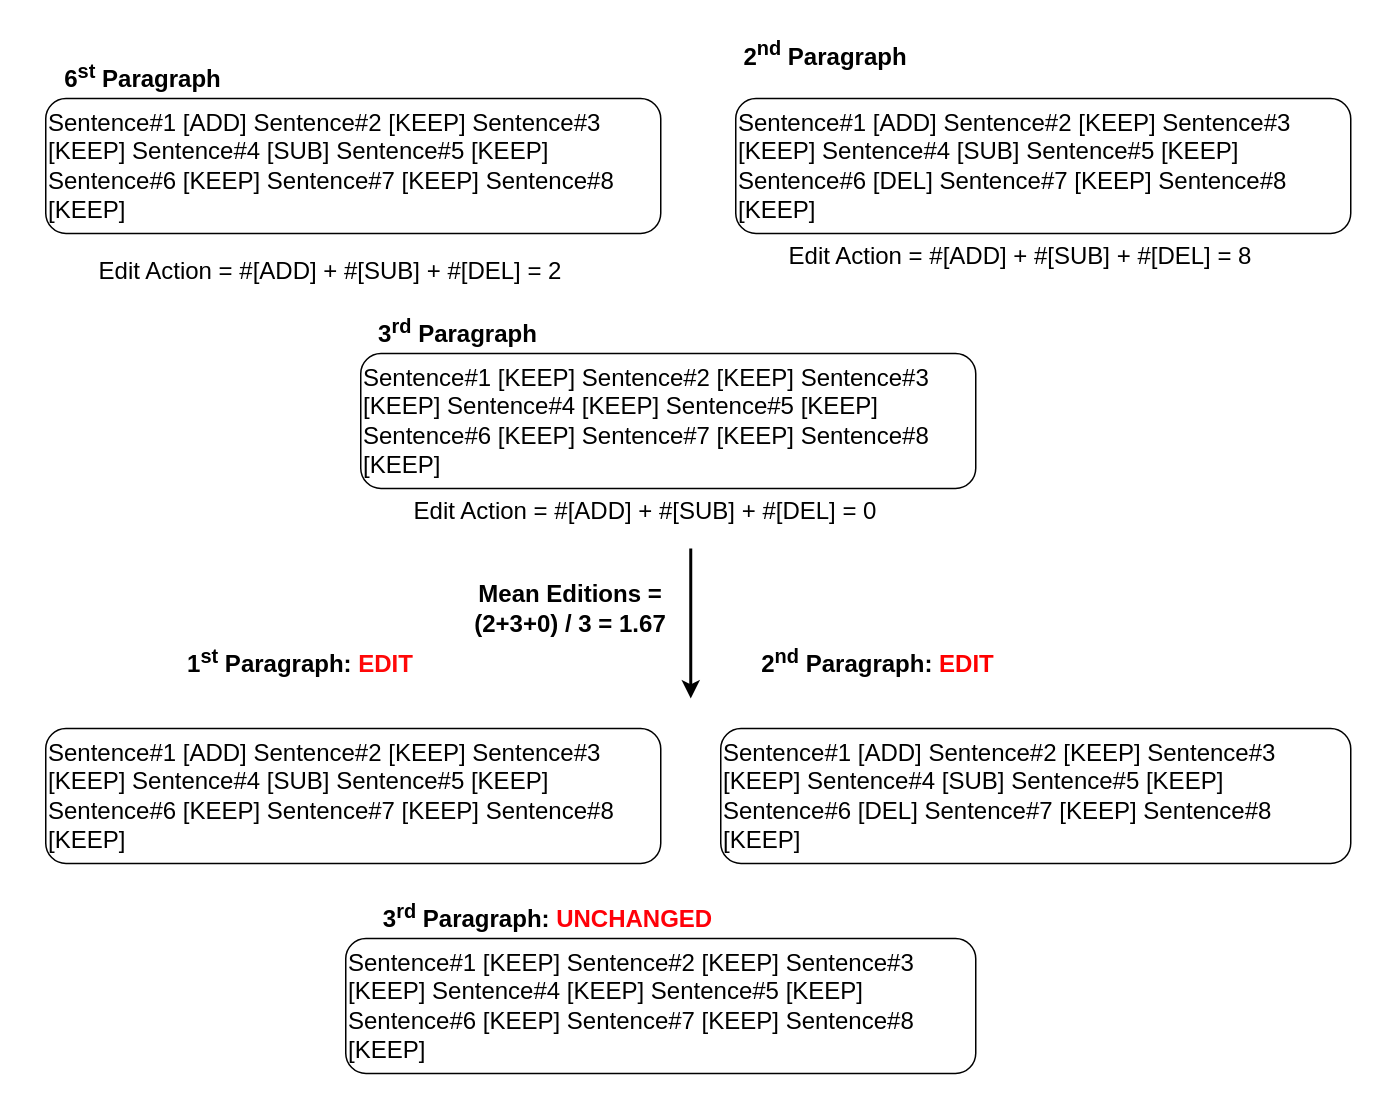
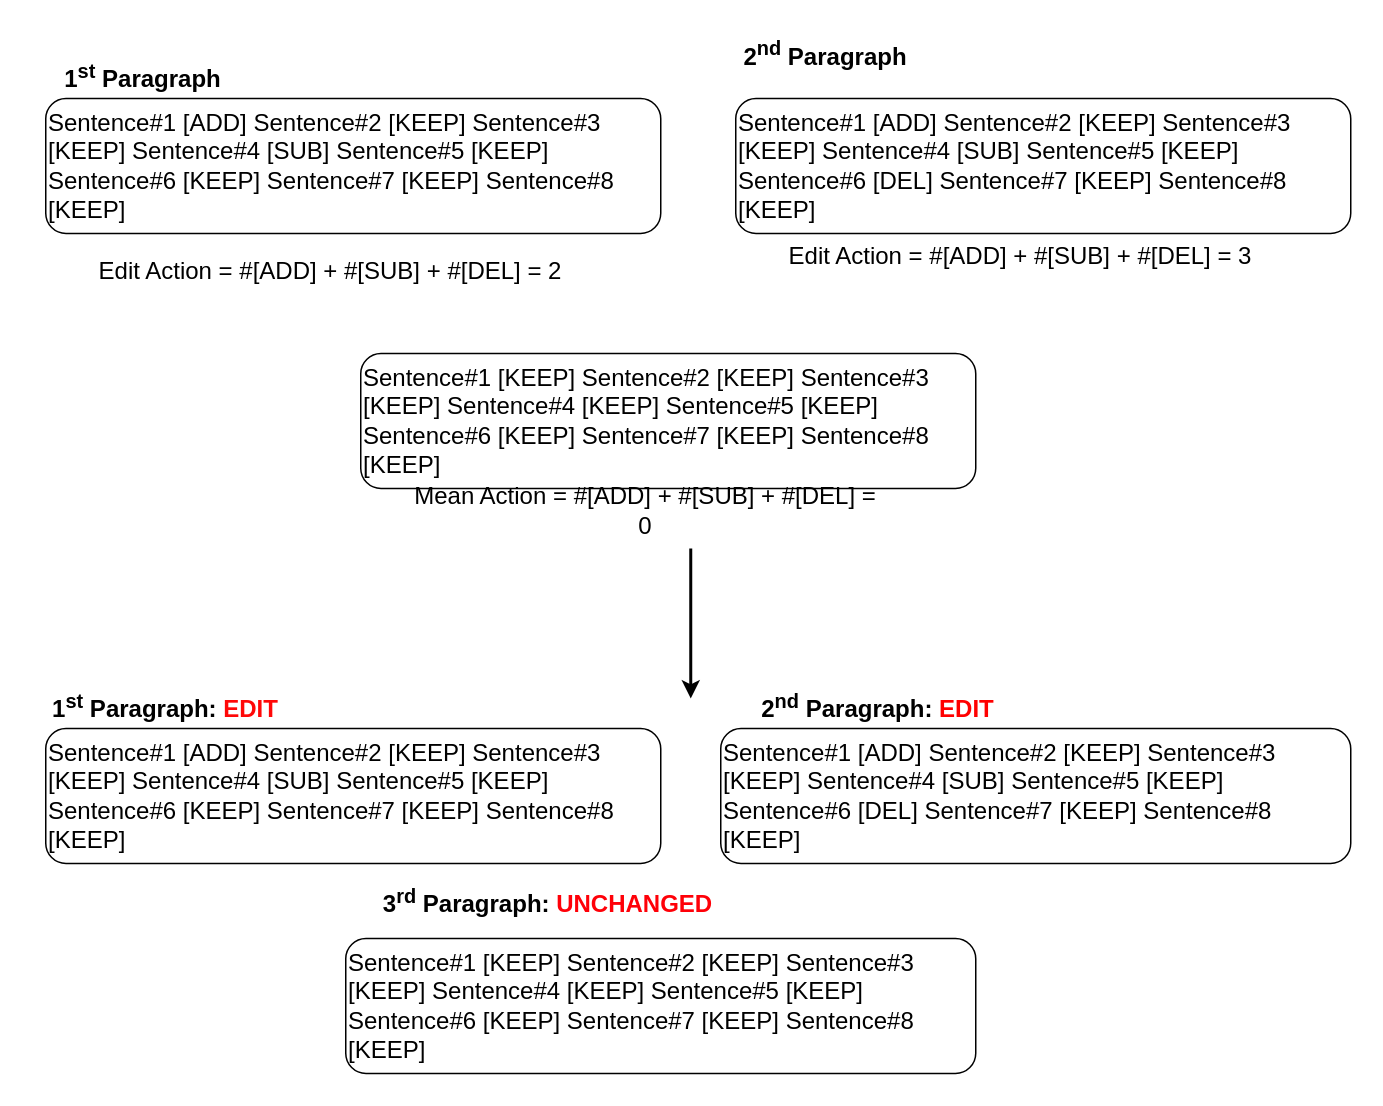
node "6st Paragraph": label "6st Paragraph" -> "1st Paragraph"
node "Edit Action = #[ADD] + #[SUB] + #[DEL] = 8": label "Edit Action = #[ADD] + #[SUB] + #[DEL] = 8" -> "Edit Action = #[ADD] + #[SUB] + #[DEL] = 3"
node "3rd Paragraph": removed
node "Edit Action = #[ADD] + #[SUB] + #[DEL] = 0": label "Edit Action = #[ADD] + #[SUB] + #[DEL] = 0" -> "Mean Action = #[ADD] + #[SUB] + #[DEL] = 0"
node "Mean Editions = (2+3+0) / 3 = 1.67": removed
node "1st Paragraph: EDIT": moved (301, 661) -> (166, 706)
node "2nd Paragraph: EDIT": moved (878, 661) -> (878, 706)
node "3rd Paragraph: UNCHANGED": moved (548, 916) -> (548, 901)
